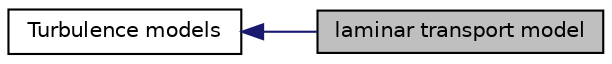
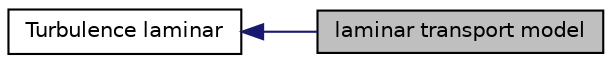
node "Turbulence models": label "Turbulence models" -> "Turbulence laminar"
